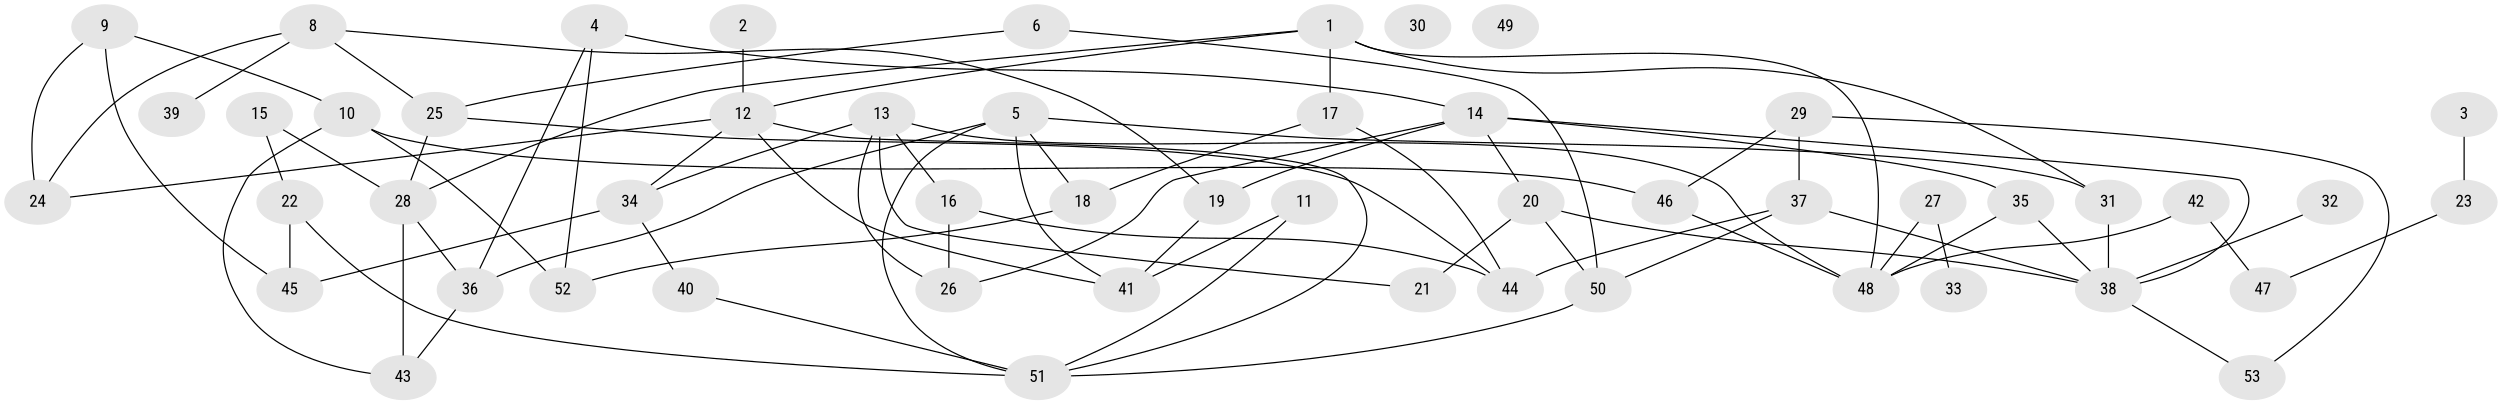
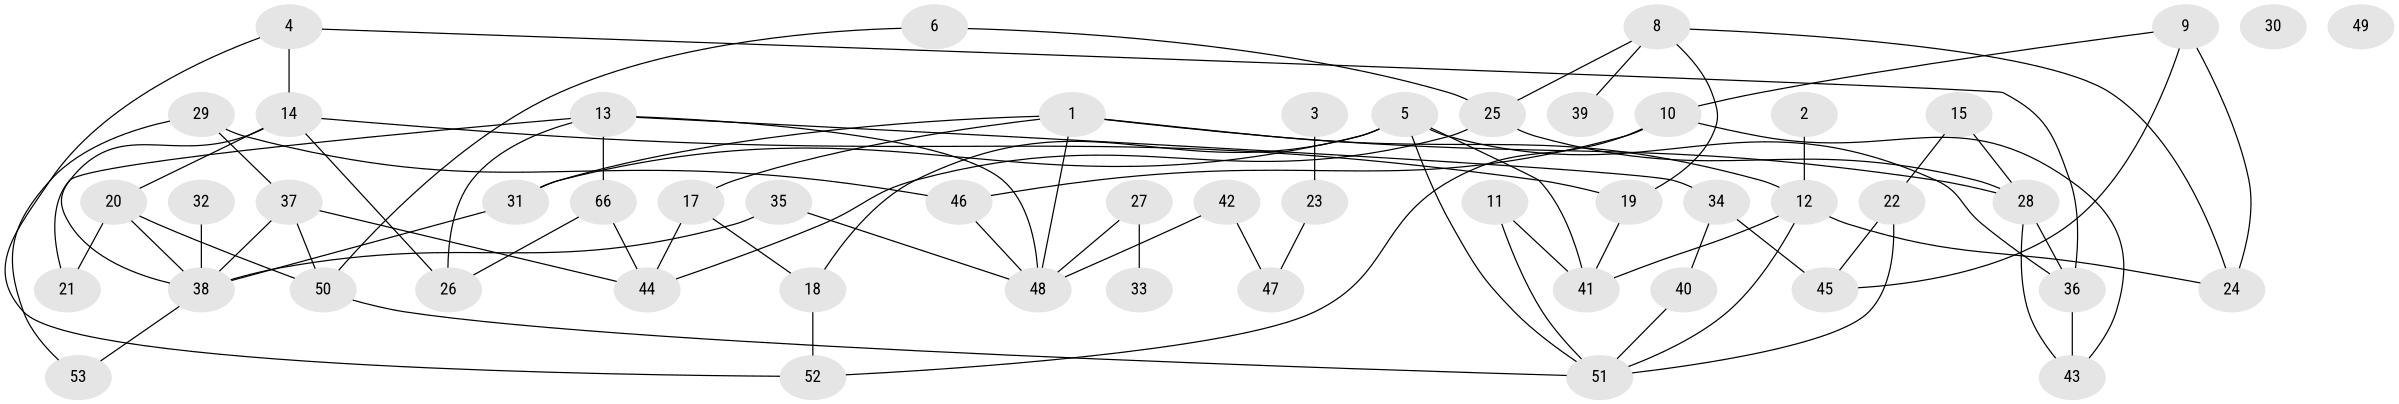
edge "14" -- "35": removed
edge "12" -- "34": removed
node "16": label "16" -> "66"
